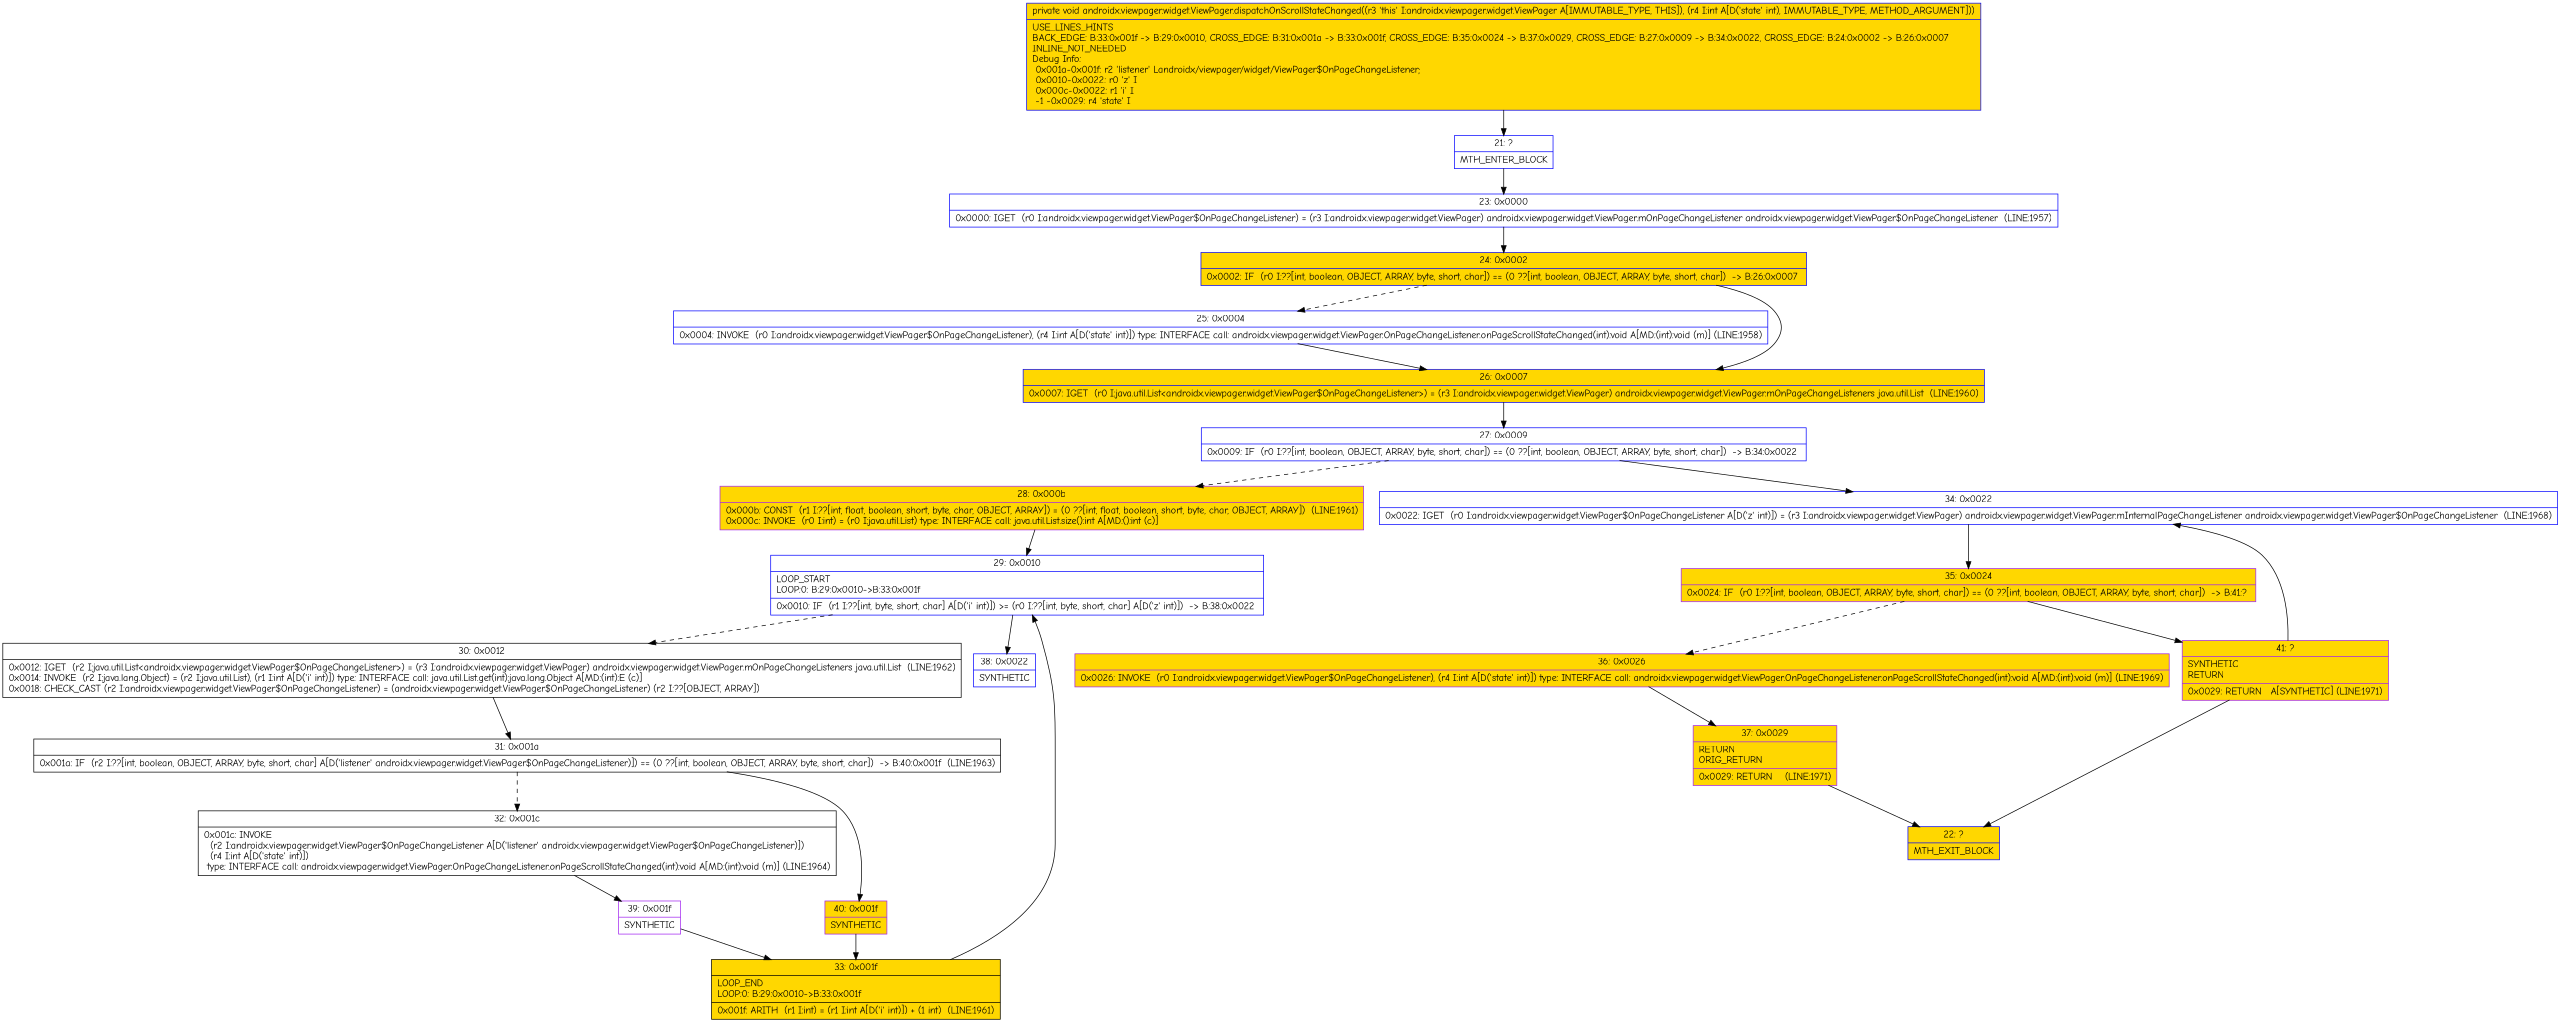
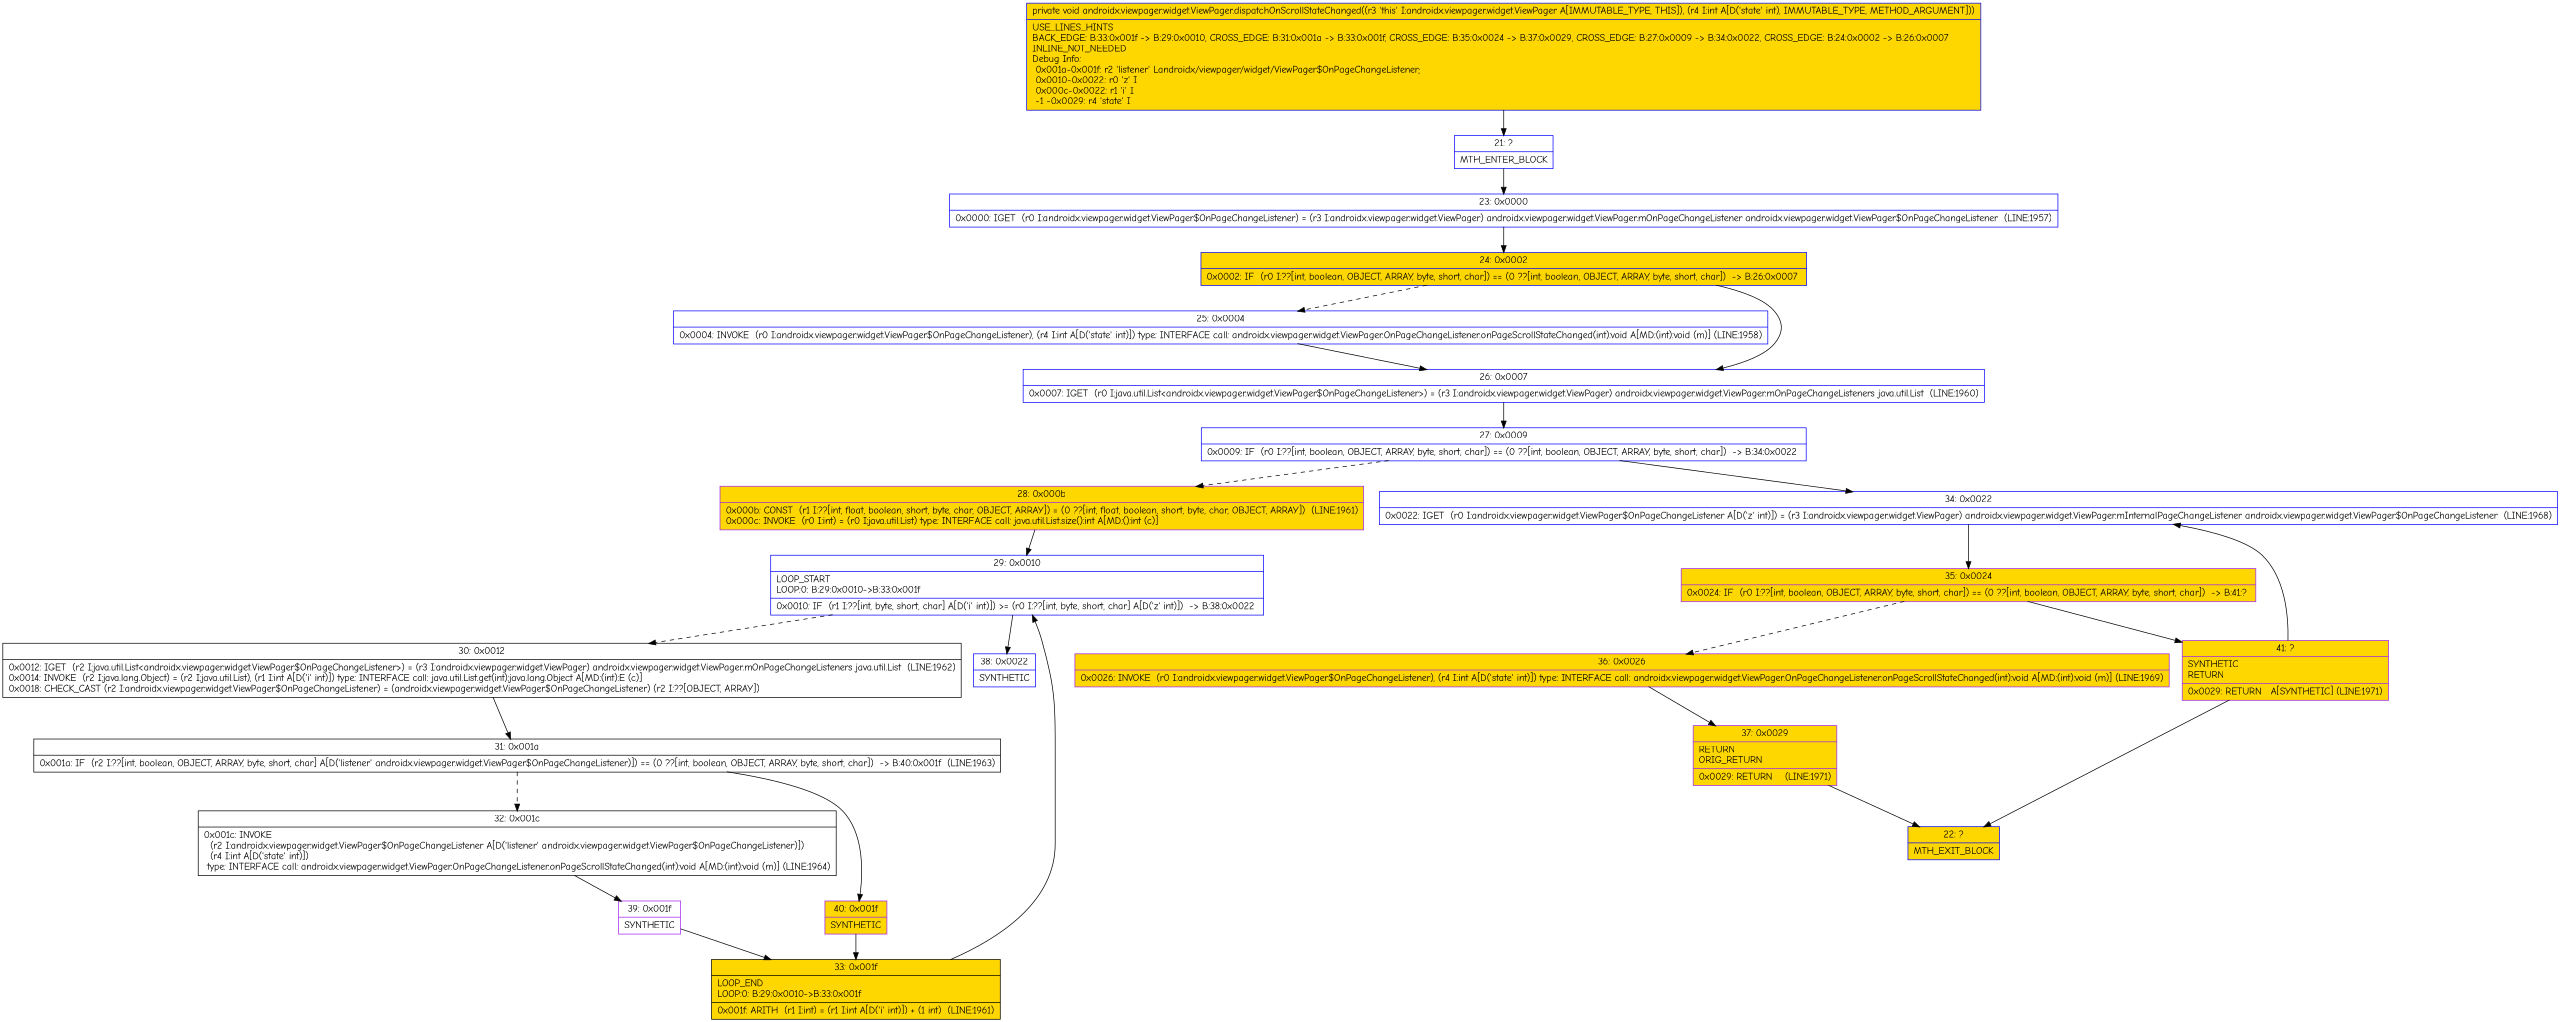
node "26: 0x0007": fillcolor gold -> white
